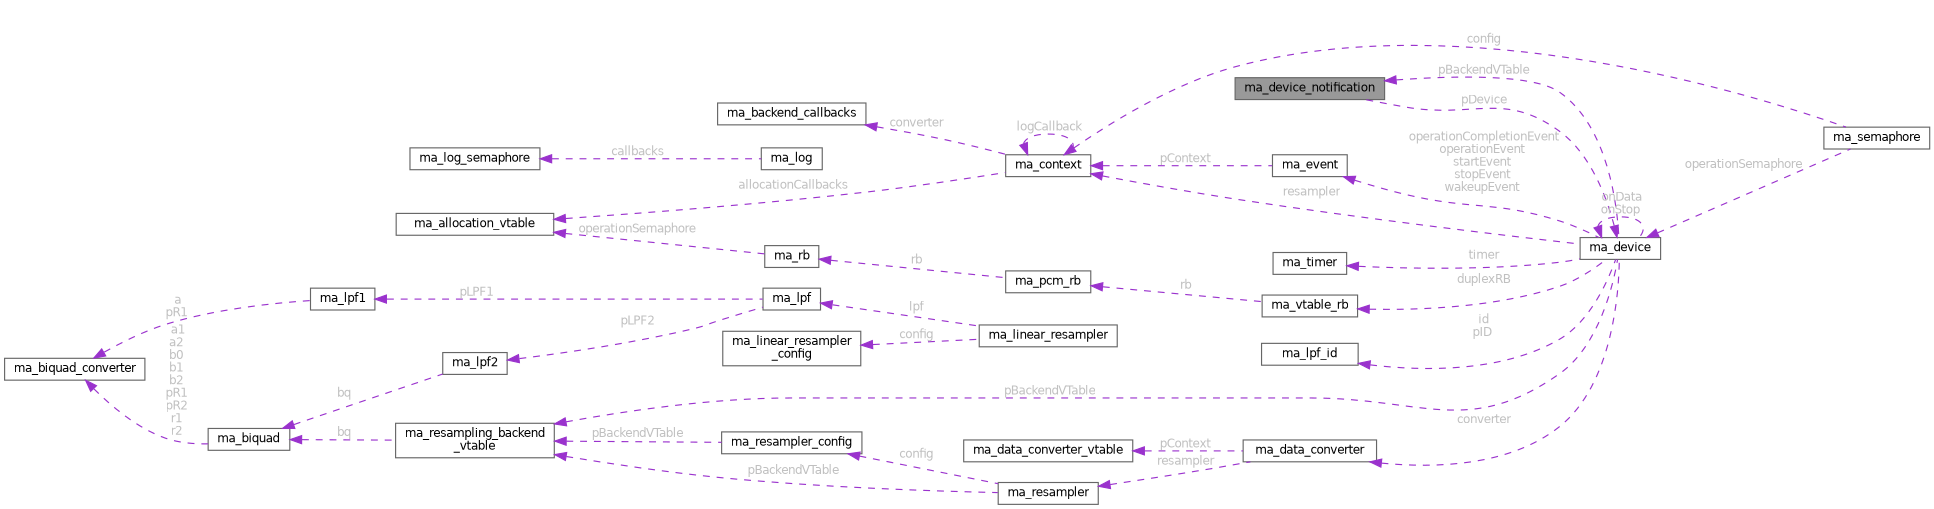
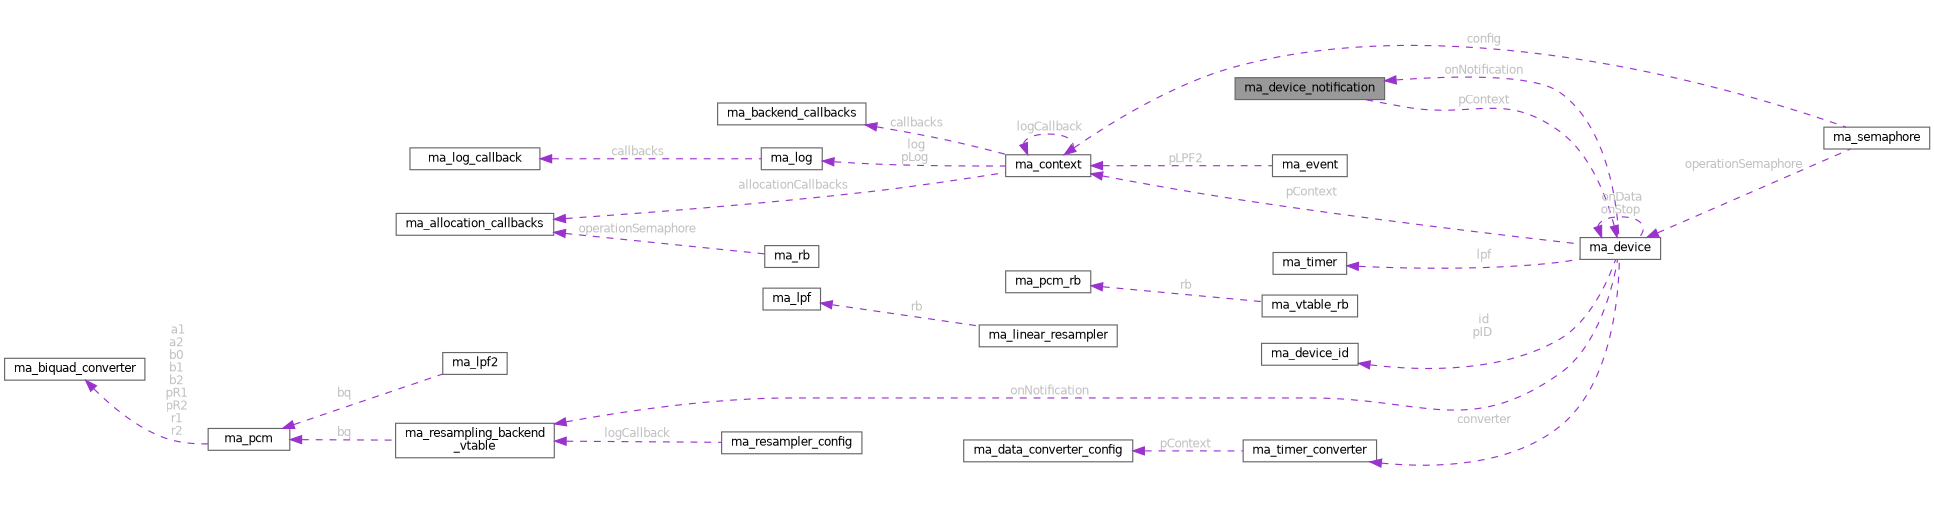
edge "ma_device" -> "ma_device_notification": label " pBackendVTable" -> " onNotification"
edge "ma_device_notification" -> "ma_device": label " pDevice" -> " pContext"
edge "ma_context" -> "ma_backend_callbacks": label " converter" -> " callbacks"
node "ma_log_semaphore": label "ma_log_semaphore" -> "ma_log_callback"
edge "ma_event" -> "ma_context": label " pContext" -> " pLPF2"
edge "ma_context" -> "ma_log": added, label "log pLog"
edge "ma_device" -> "ma_context": label " resampler" -> " pContext"
edge "ma_device" -> "ma_event": removed, label "operationCompletionEvent operationEvent startEvent stopEvent wakeupEvent"
node "ma_allocation_vtable": label "ma_allocation_vtable" -> "ma_allocation_callbacks"
edge "ma_device" -> "ma_timer": label " timer" -> " lpf"
edge "ma_pcm_rb" -> "ma_rb": removed, label "rb"
node "ma_lpf1": removed
edge "ma_device" -> "ma_vtable_rb": removed, label "duplexRB"
edge "ma_linear_resampler" -> "ma_lpf": label " lpf" -> " rb"
edge "ma_lpf" -> "ma_lpf2": removed, label "pLPF2"
node "ma_linear_resampler _config": removed
node "ma_lpf_id": label "ma_lpf_id" -> "ma_device_id"
edge "ma_device" -> "ma_resampling_backend _vtable": label " pBackendVTable" -> " onNotification"
edge "ma_resampler_config" -> "ma_resampling_backend _vtable": label " pBackendVTable" -> " logCallback"
node "ma_biquad": label "ma_biquad" -> "ma_pcm"
node "ma_data_converter_vtable": label "ma_data_converter_vtable" -> "ma_data_converter_config"
node "ma_data_converter": label "ma_data_converter" -> "ma_timer_converter"
node "ma_resampler": removed
